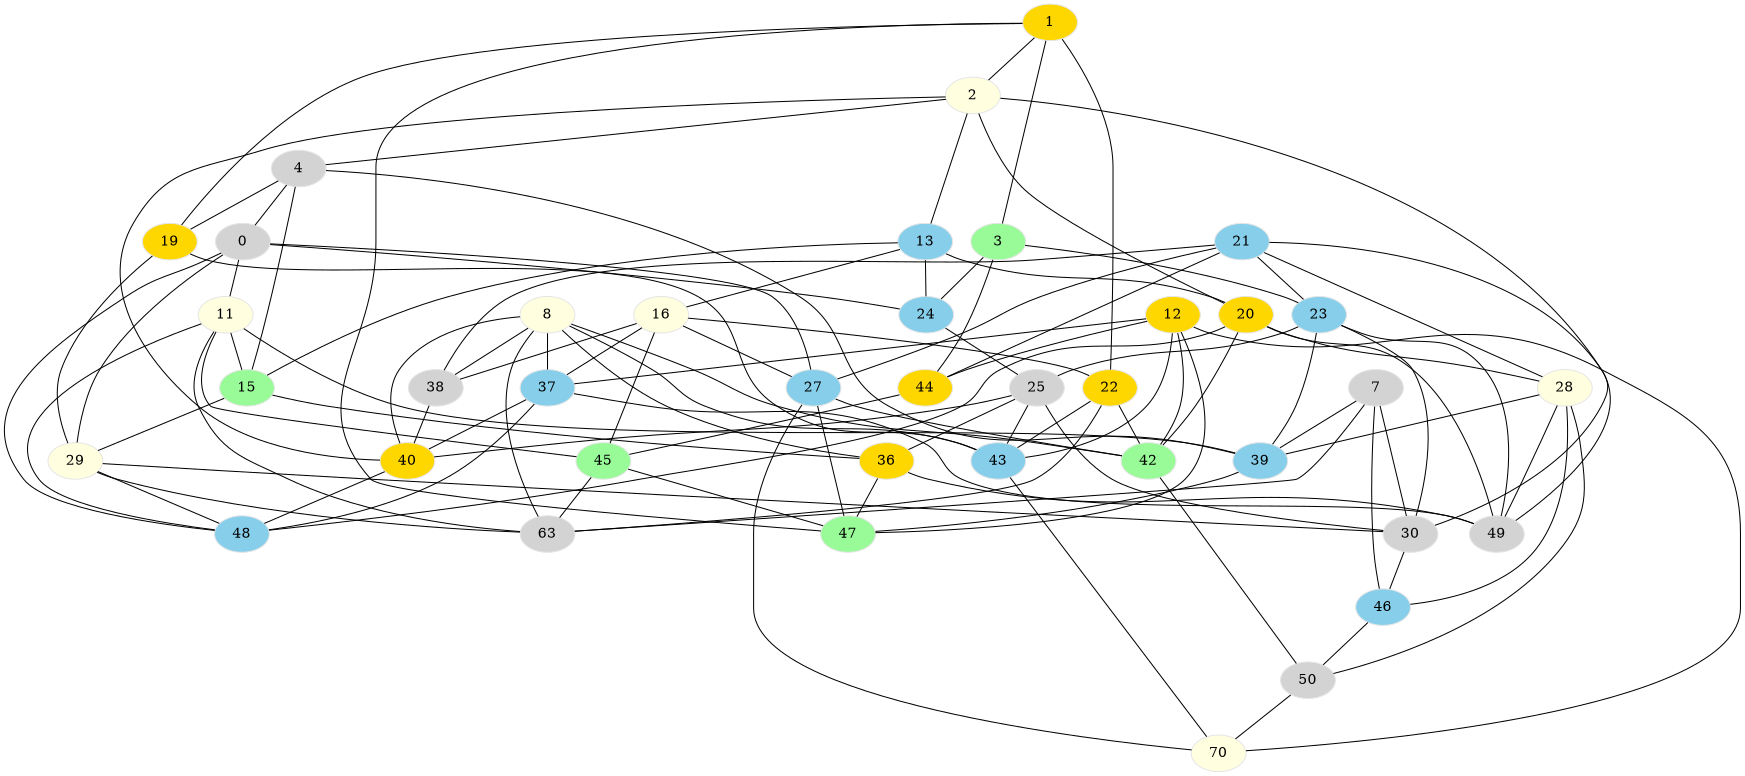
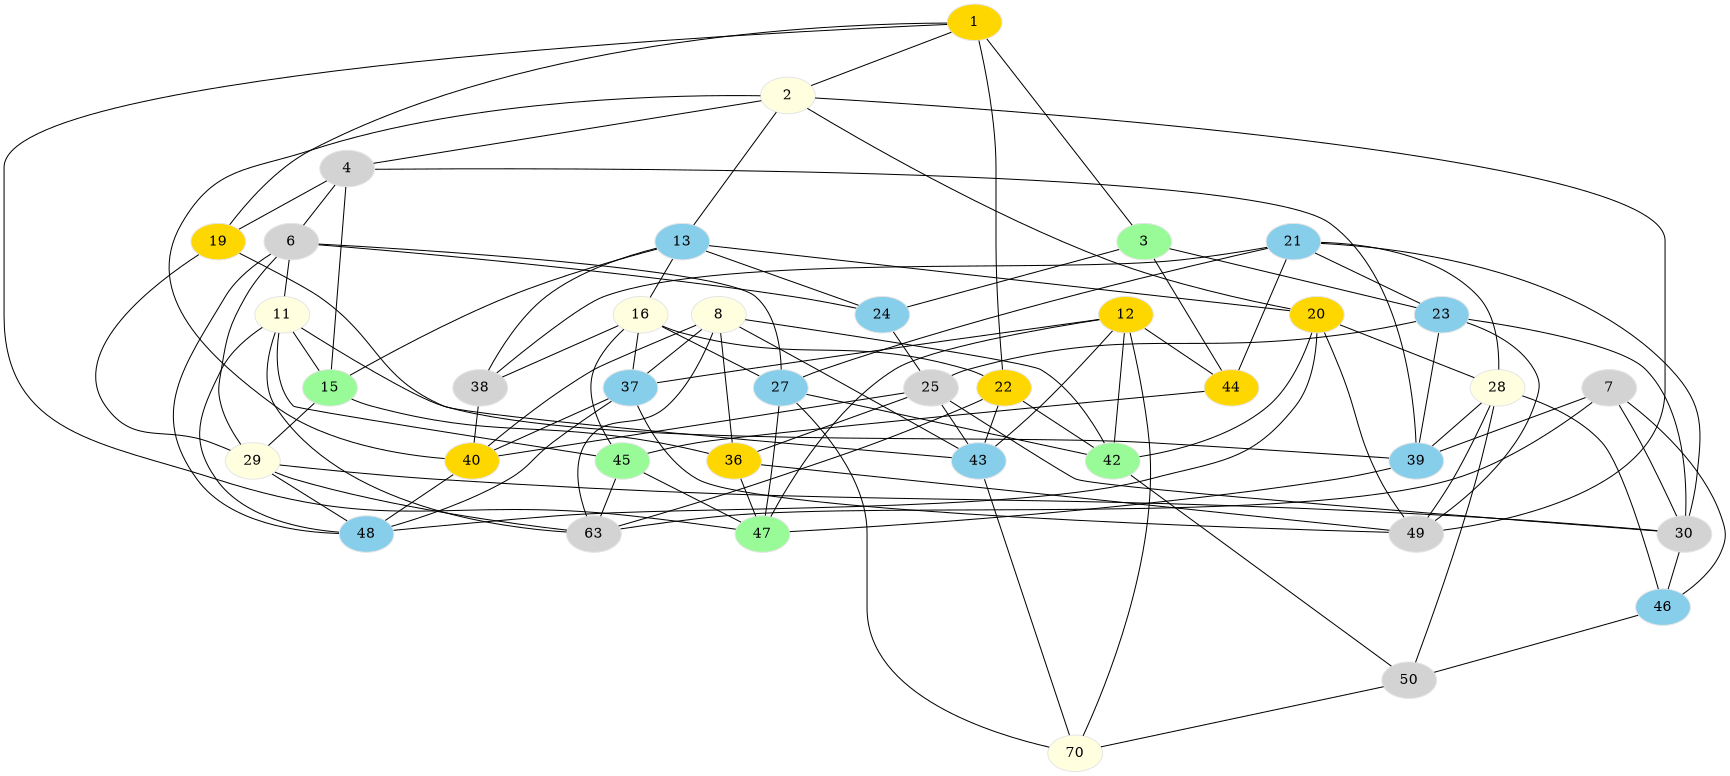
node "0": label "0" -> "6"
edge "8" -- "38": now "13" -- "38"
